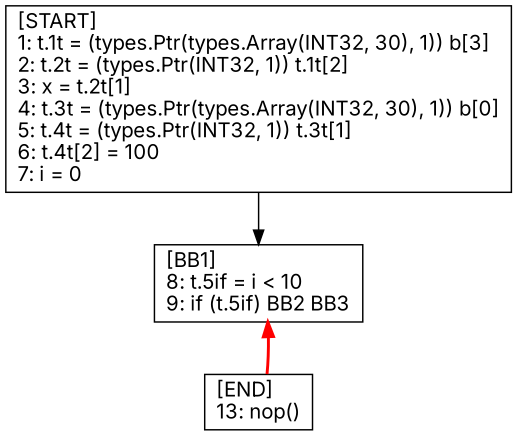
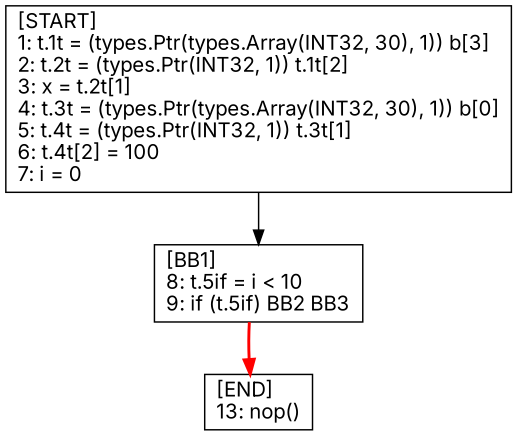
edge "[END] 13: nop()" -> "[BB1] 8: t.5if = i < 10 9: if (t.5if) BB2 BB3": reversed
